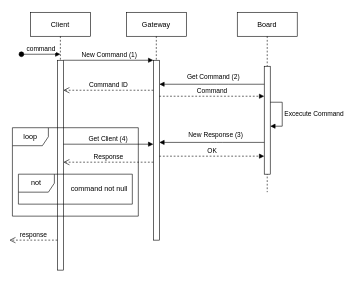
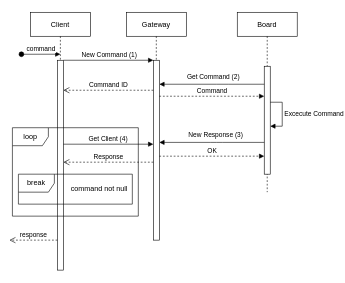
node "not": label "not" -> "break"
